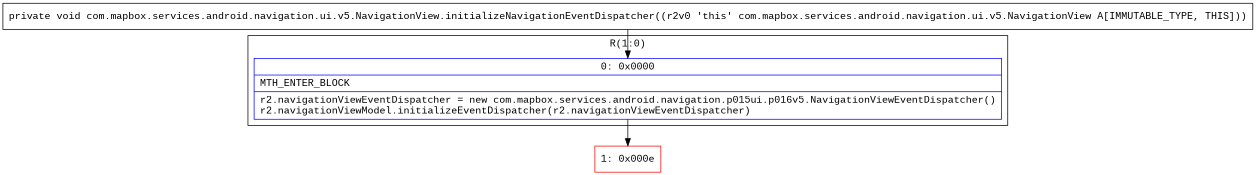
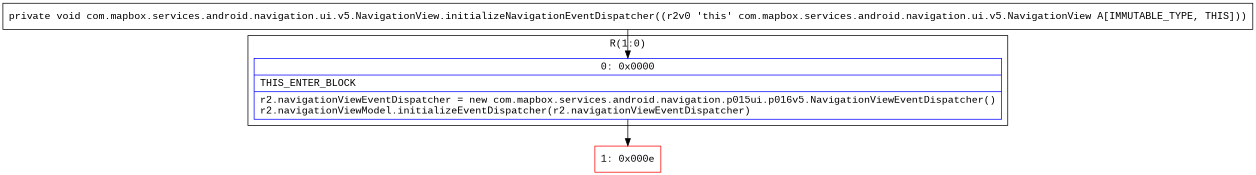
node "0: 0x0000": text "MTH_ENTER_BLOCK" -> "THIS_ENTER_BLOCK"
